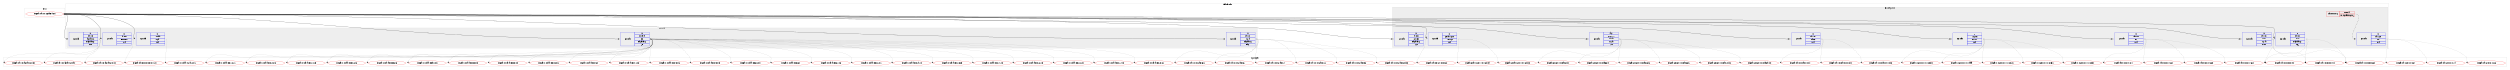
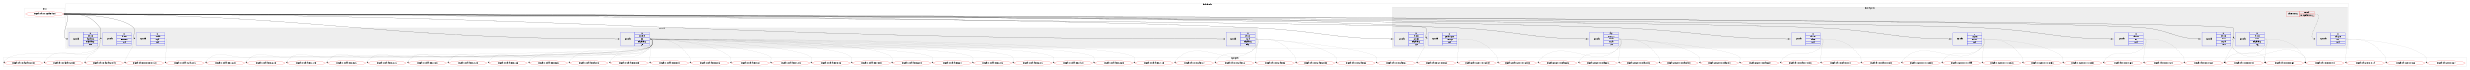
node "use_conditional": text "ruby_targets_pack24" -> "ruby_targets_ruby24"
node "portage://net-misc/curl-7.65.0": removed
